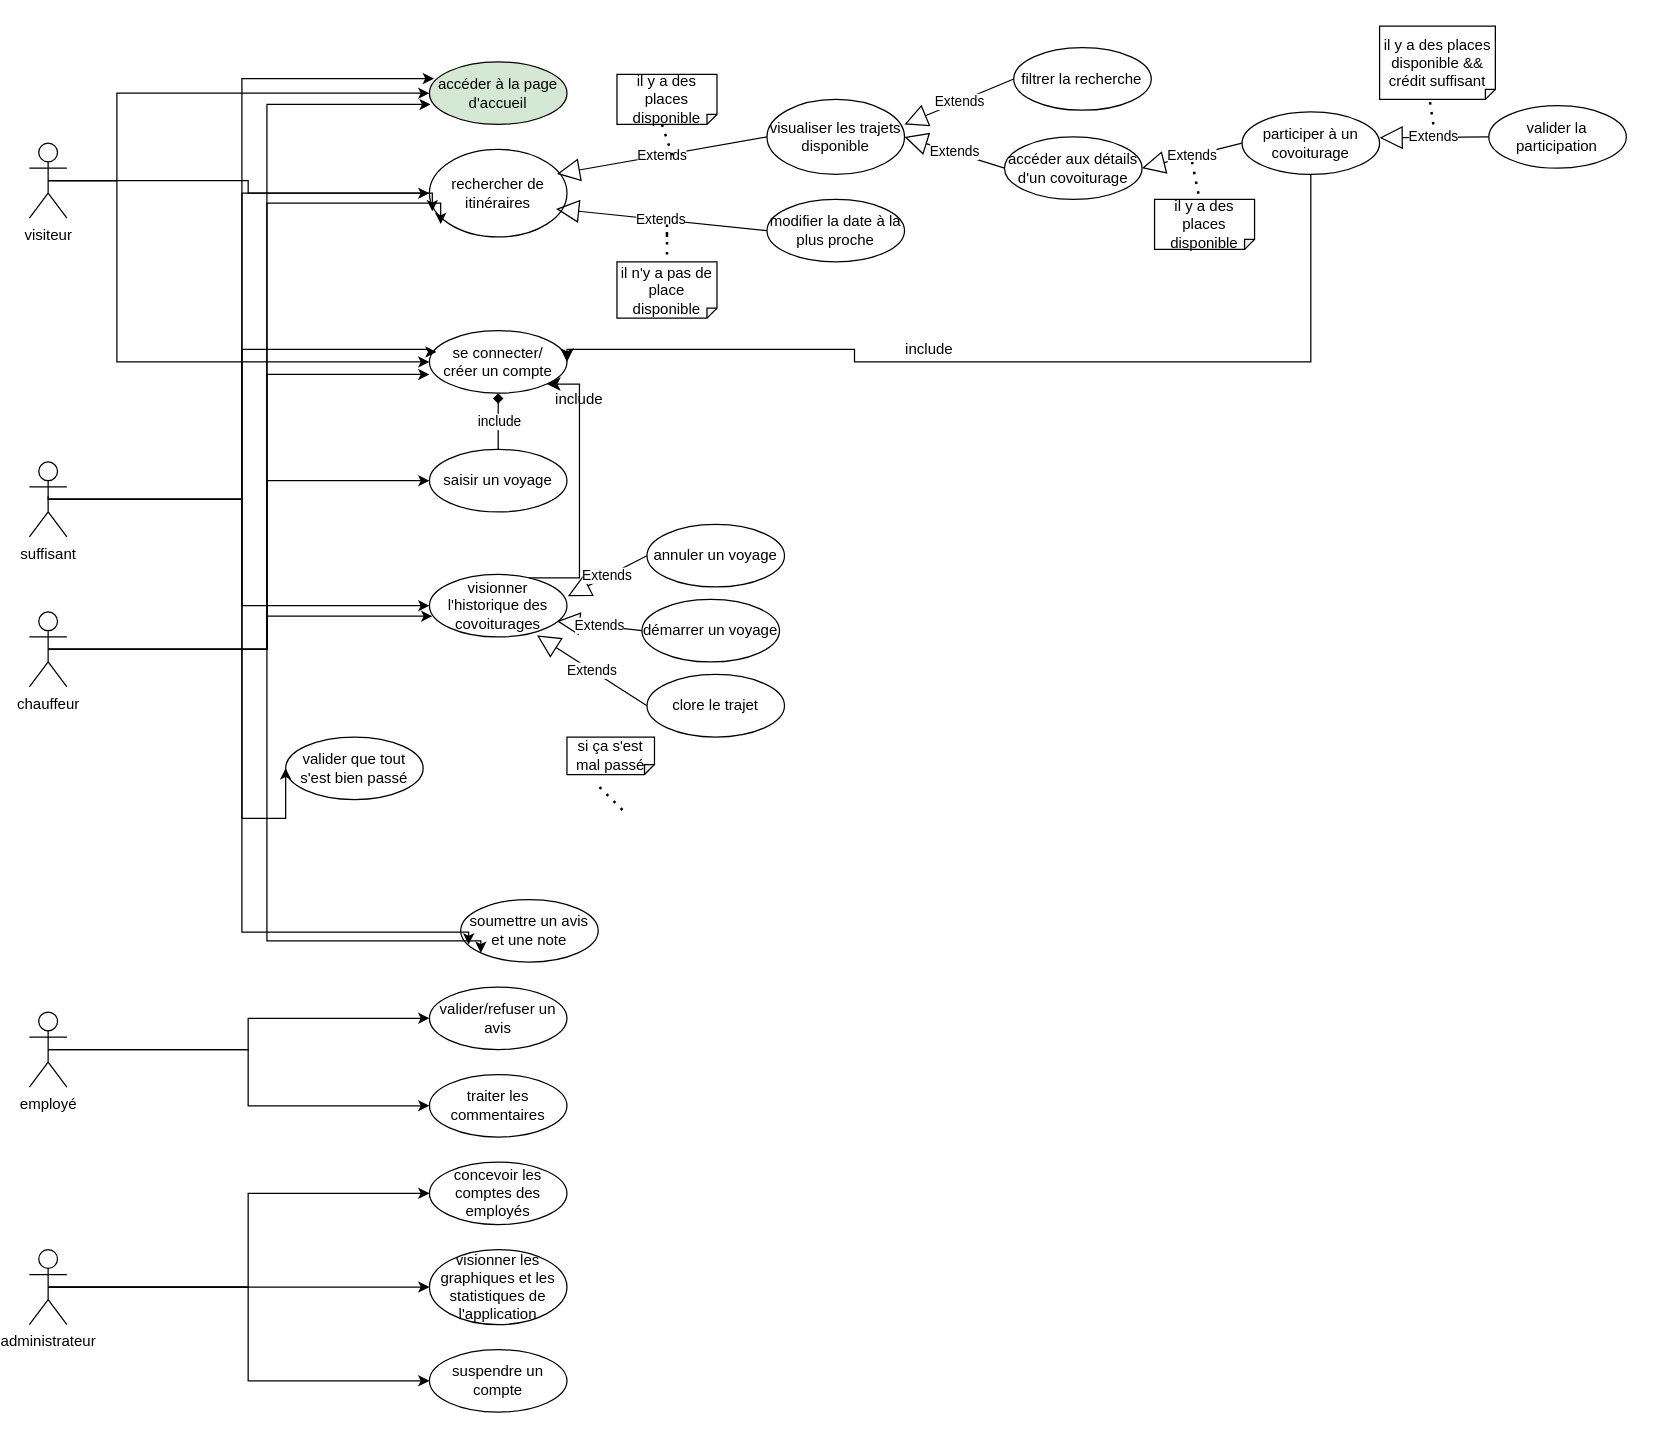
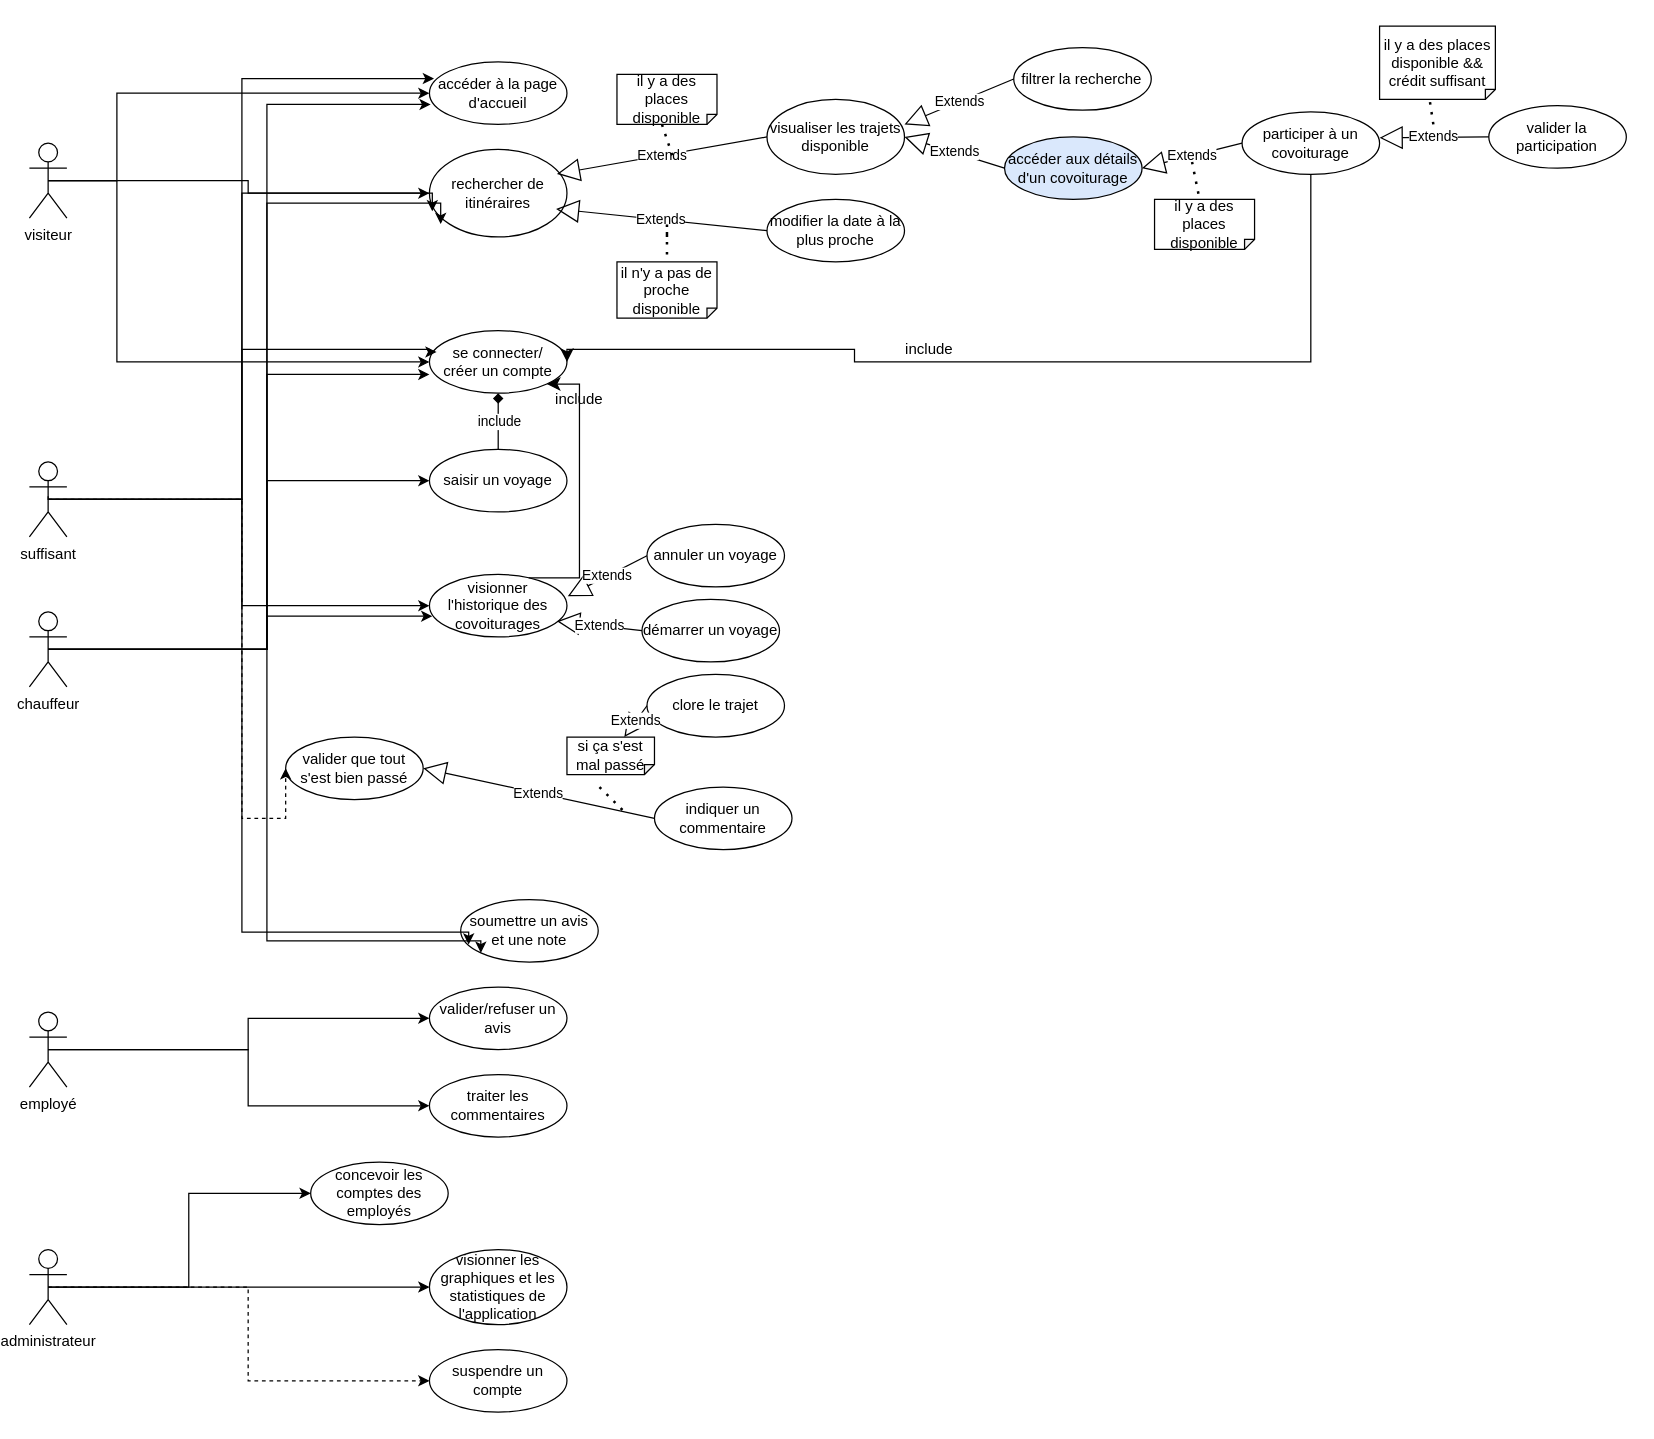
node "accéder à la page d'accueil": fillcolor #d5e8d4 -> #ffffff
node "accéder aux détails d'un covoiturage": fillcolor #ffffff -> #dae8fc
node "il n'y a pas de place disponible": label "il n'y a pas de place disponible" -> "il n'y a pas de proche disponible"
edge "clore le trajet" -> "visionner l'historique des covoiturages": now "clore le trajet" -> "si ça s'est mal passé"
edge "indiquer un commentaire" -> "valider que tout s'est bien passé": added, label "Extends"
edge "suffisant" -> "valider que tout s'est bien passé": style solid -> dashed
node "indiquer un commentaire": added
node "concevoir les comptes des employés": moved (498, 1193) -> (379, 1193)
edge "administrateur" -> "suspendre un compte": style solid -> dashed
